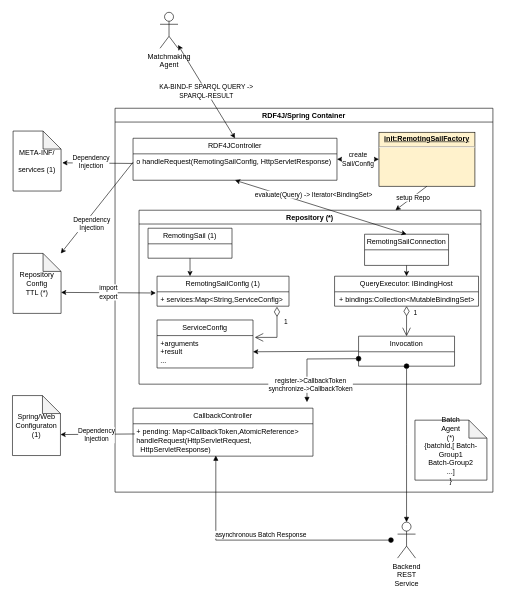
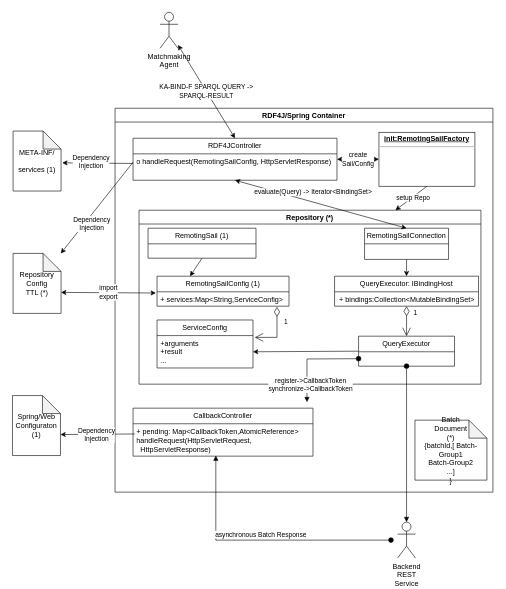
node "init:RemotingSailFactory": fillcolor #fff2cc -> #ffffff
node "RemotingSail (1)": size 84x30 -> 108x30
node "RemotingSailConnection": moved (407, 250) -> (407, 244)
node "Invocation": label "Invocation" -> "QueryExecutor"
node "Batch Agent (*) {batchId,[ Batch-Group1 Batch-Group2 ...] }": label "Batch Agent (*) {batchId,[ Batch-Group1 Batch-Group2 ...] }" -> "Batch Document (*) {batchId,[ Batch-Group1 Batch-Group2 ...] }"
